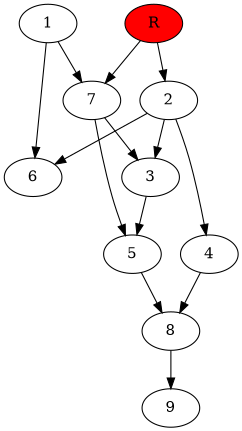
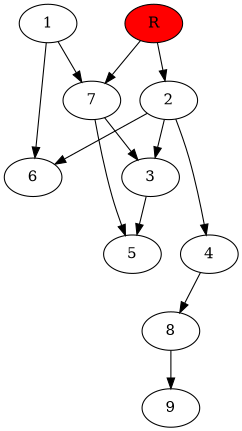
edge "5" -> "8": removed
